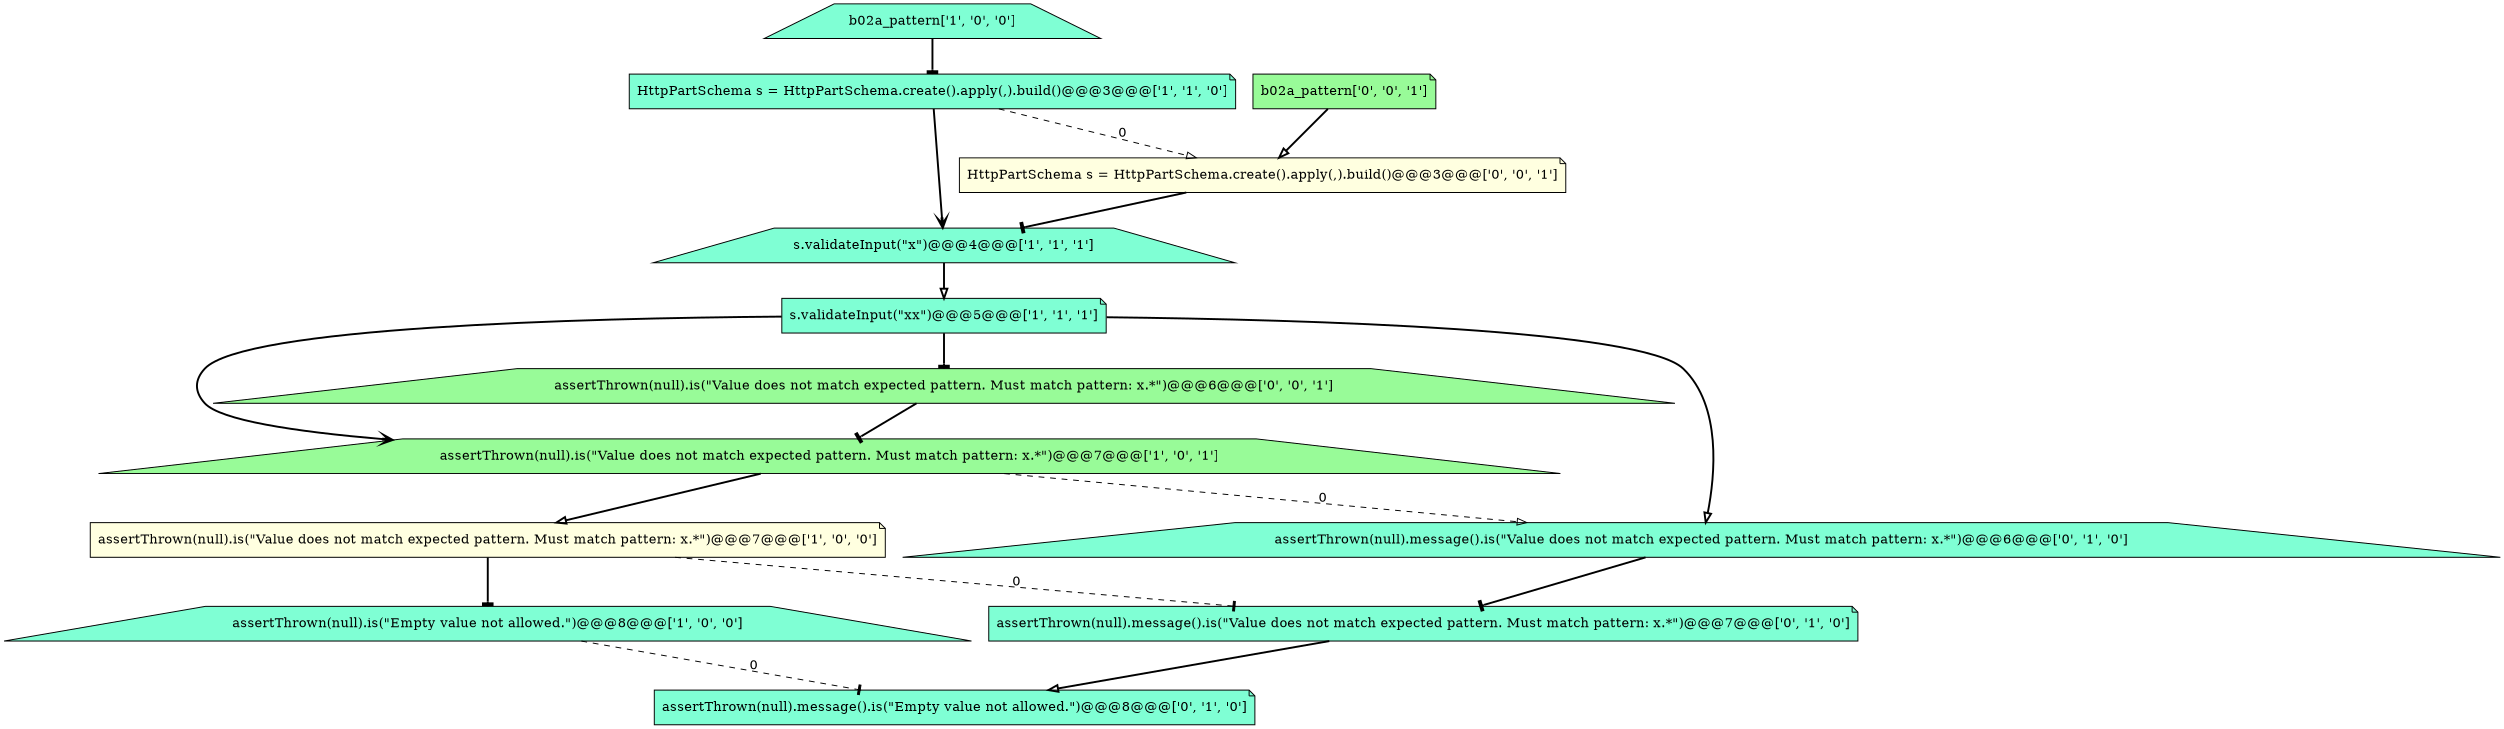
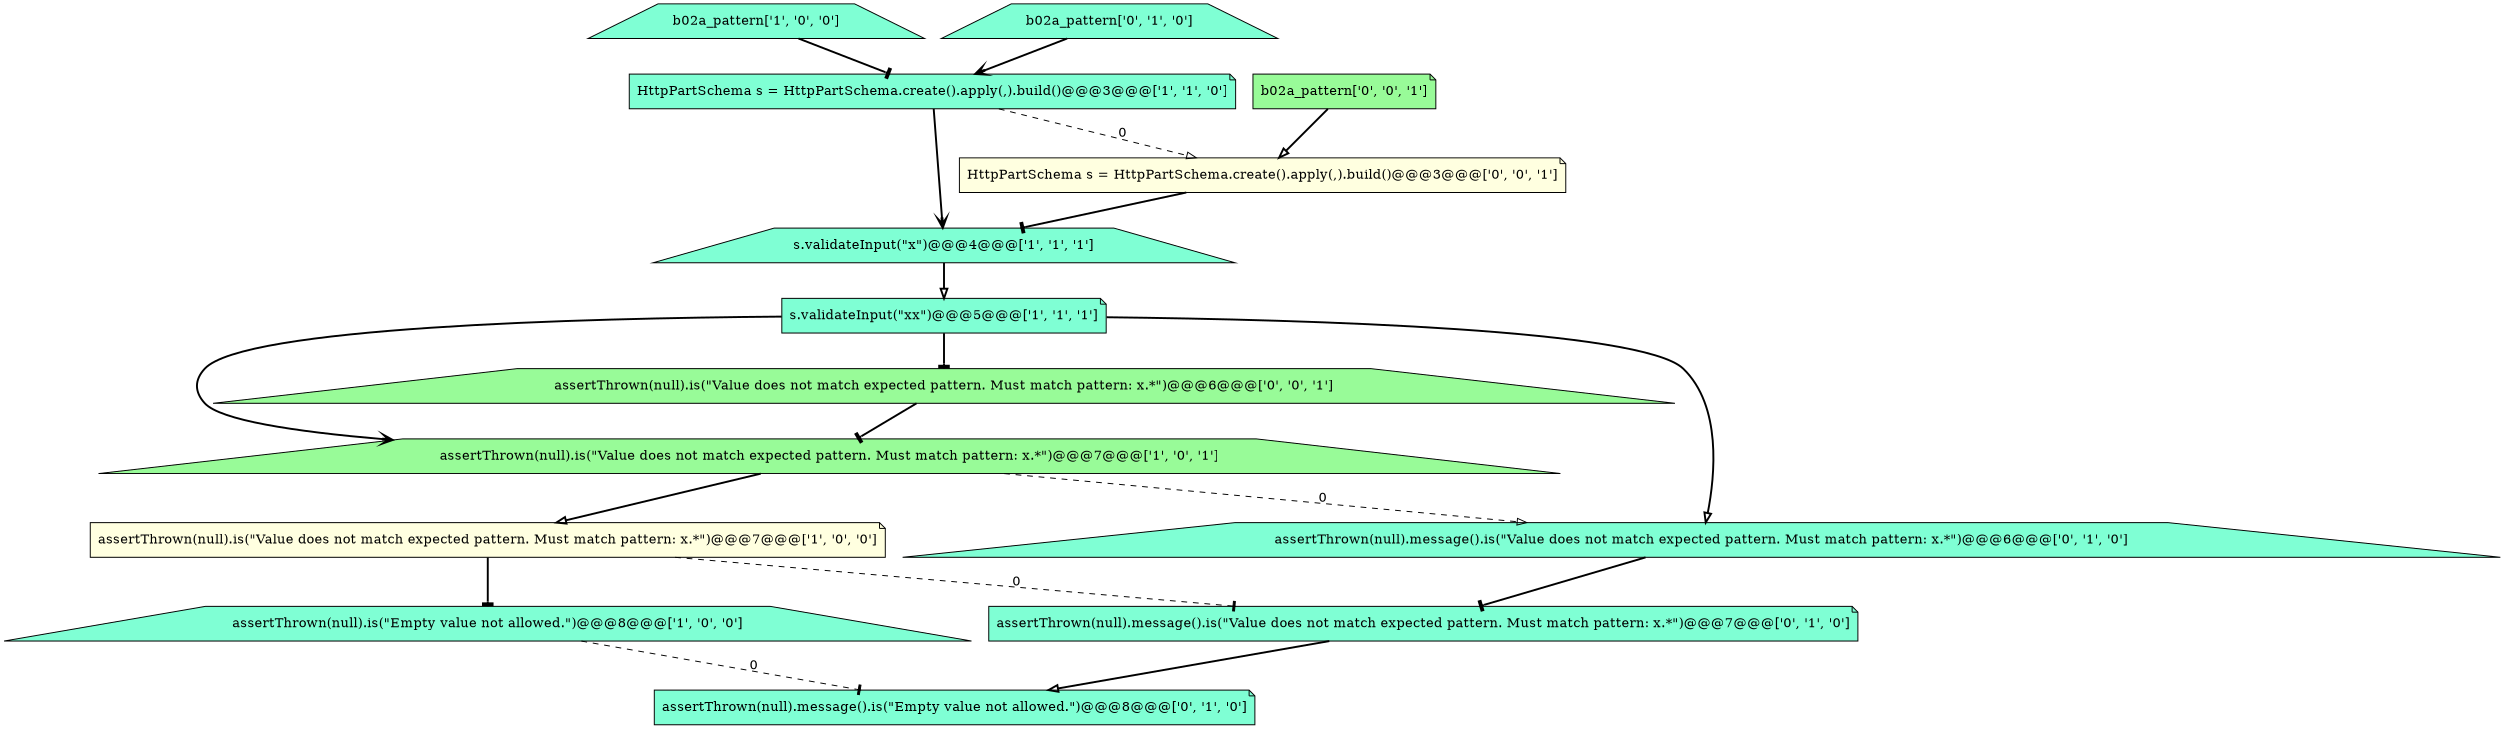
node "b02a_pattern['0', '1', '0']": added
